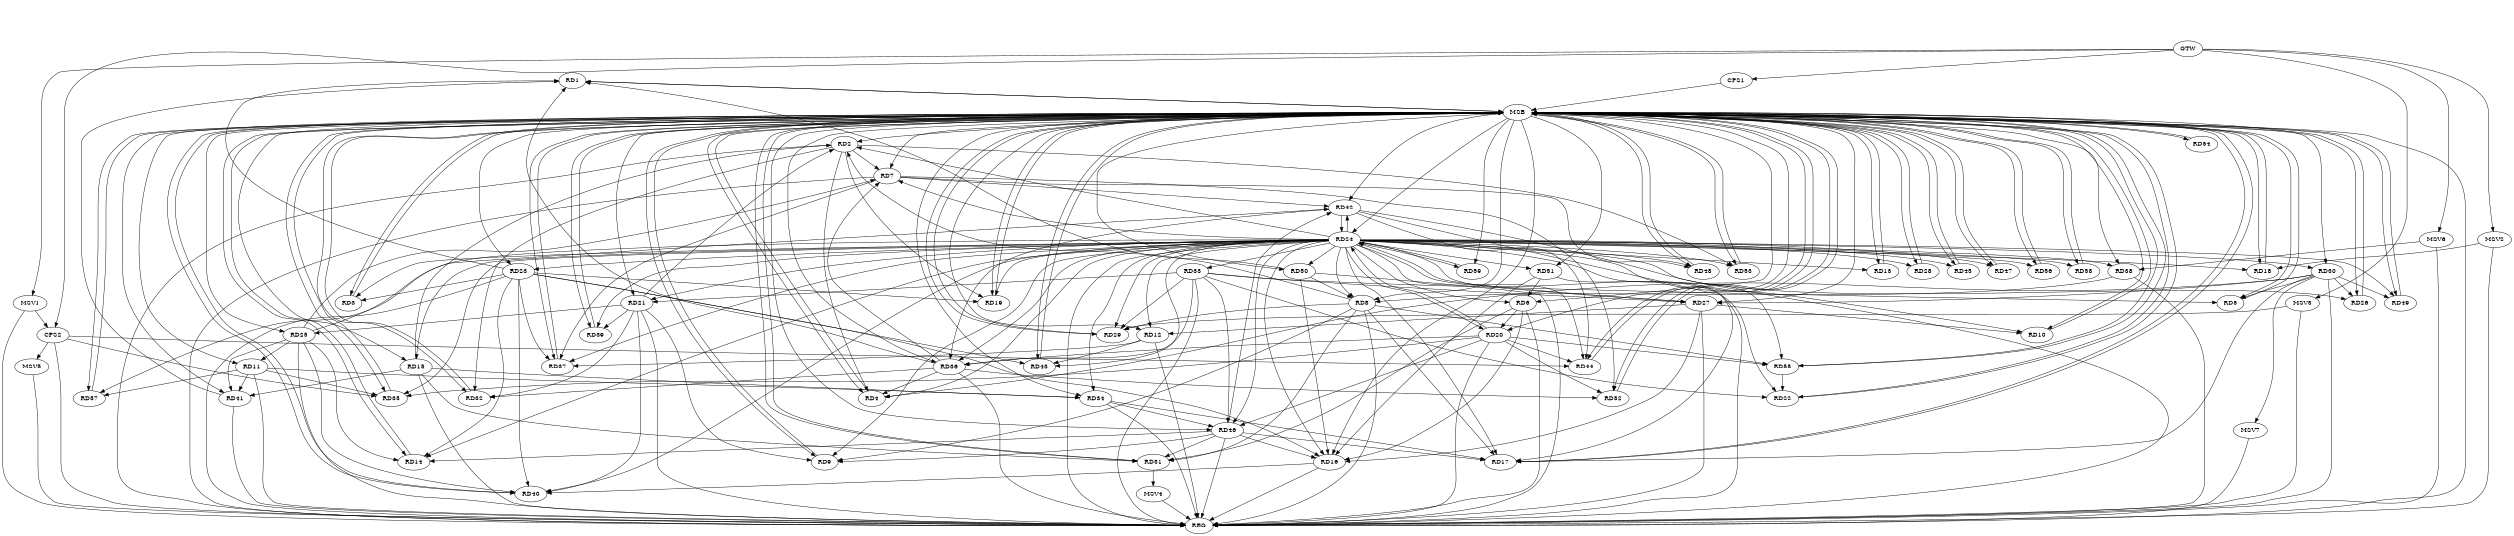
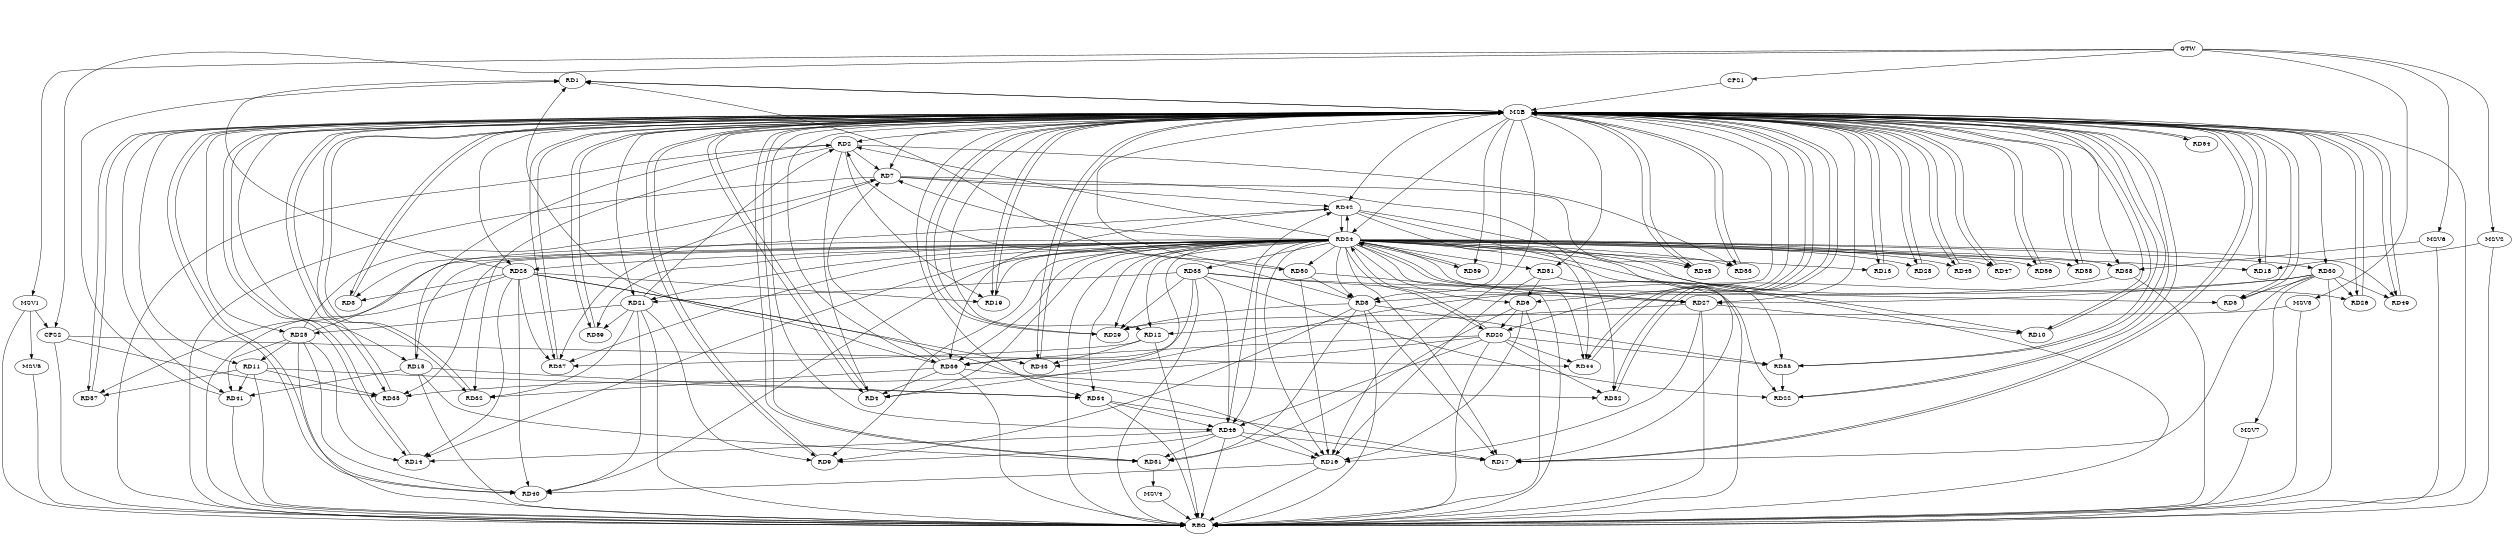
edge "CPS2" -> "MSV5": now "MSV1" -> "MSV5"
